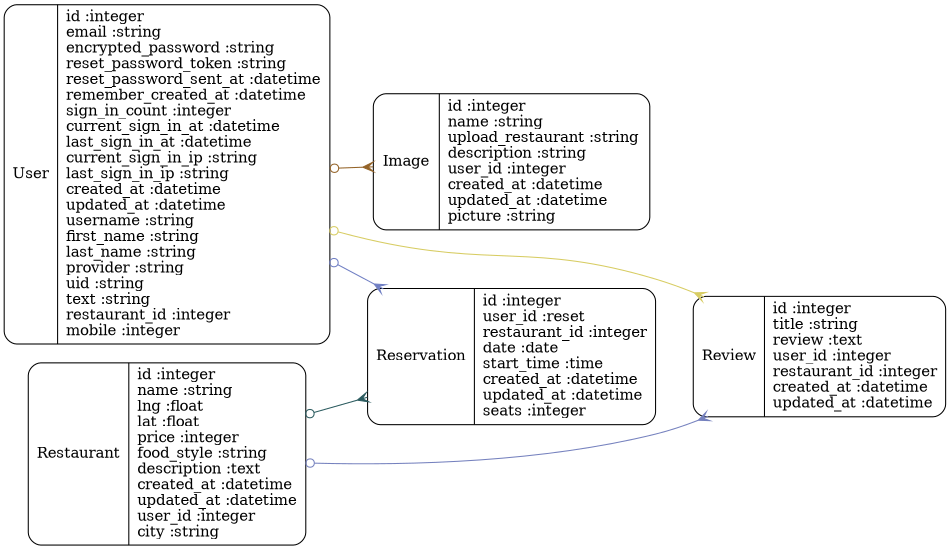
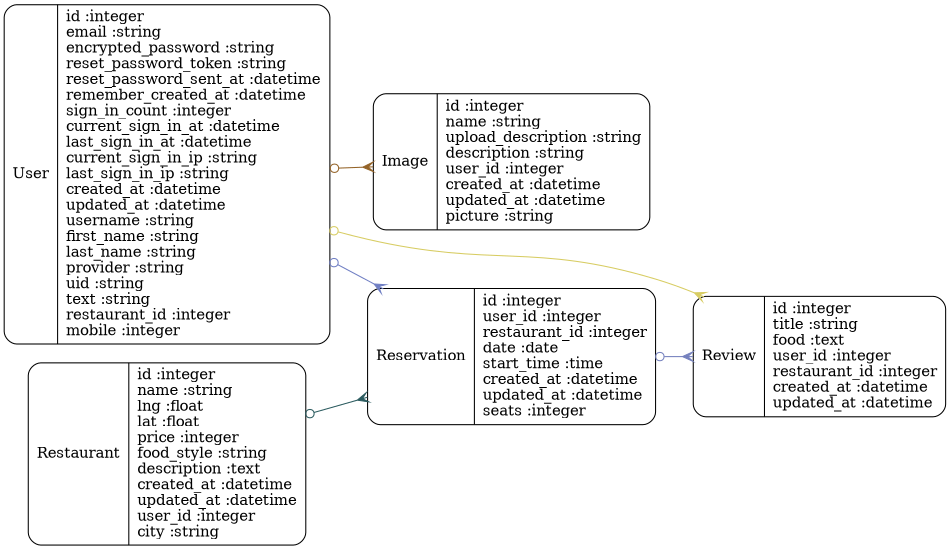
node "Image": text "upload_restaurant :string" -> "upload_description :string"
node "Reservation": text "user_id :reset" -> "user_id :integer"
node "Review": text "review :text" -> "food :text"
edge "Review" -- "Restaurant": now "Review" -- "Reservation"
